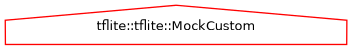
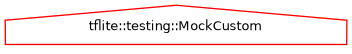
node "tflite::tflite::MockCustom": label "tflite::tflite::MockCustom" -> "tflite::testing::MockCustom"
